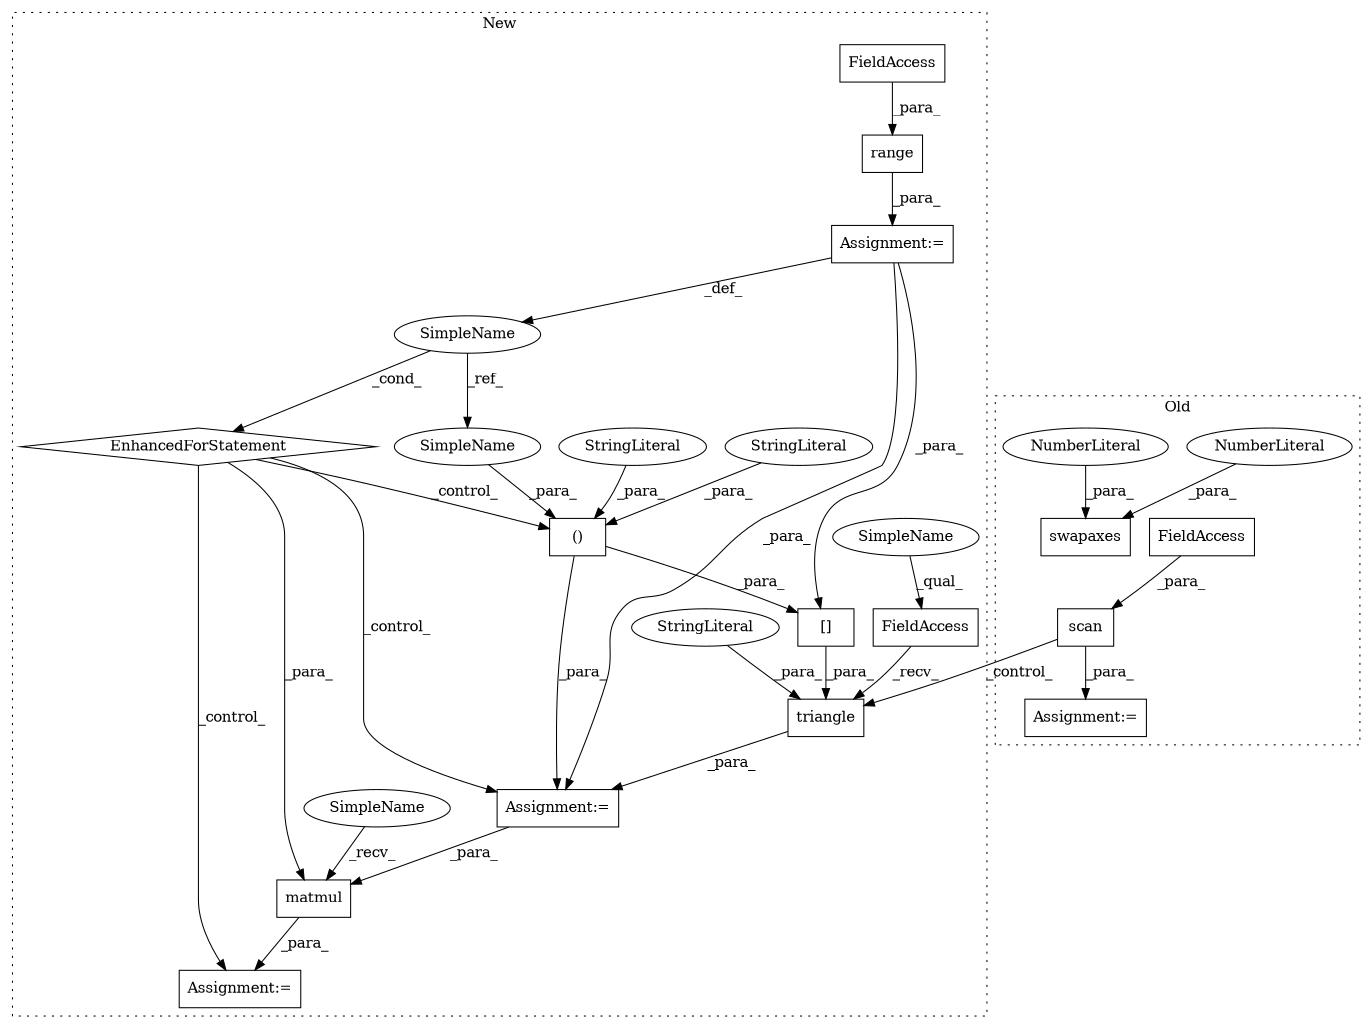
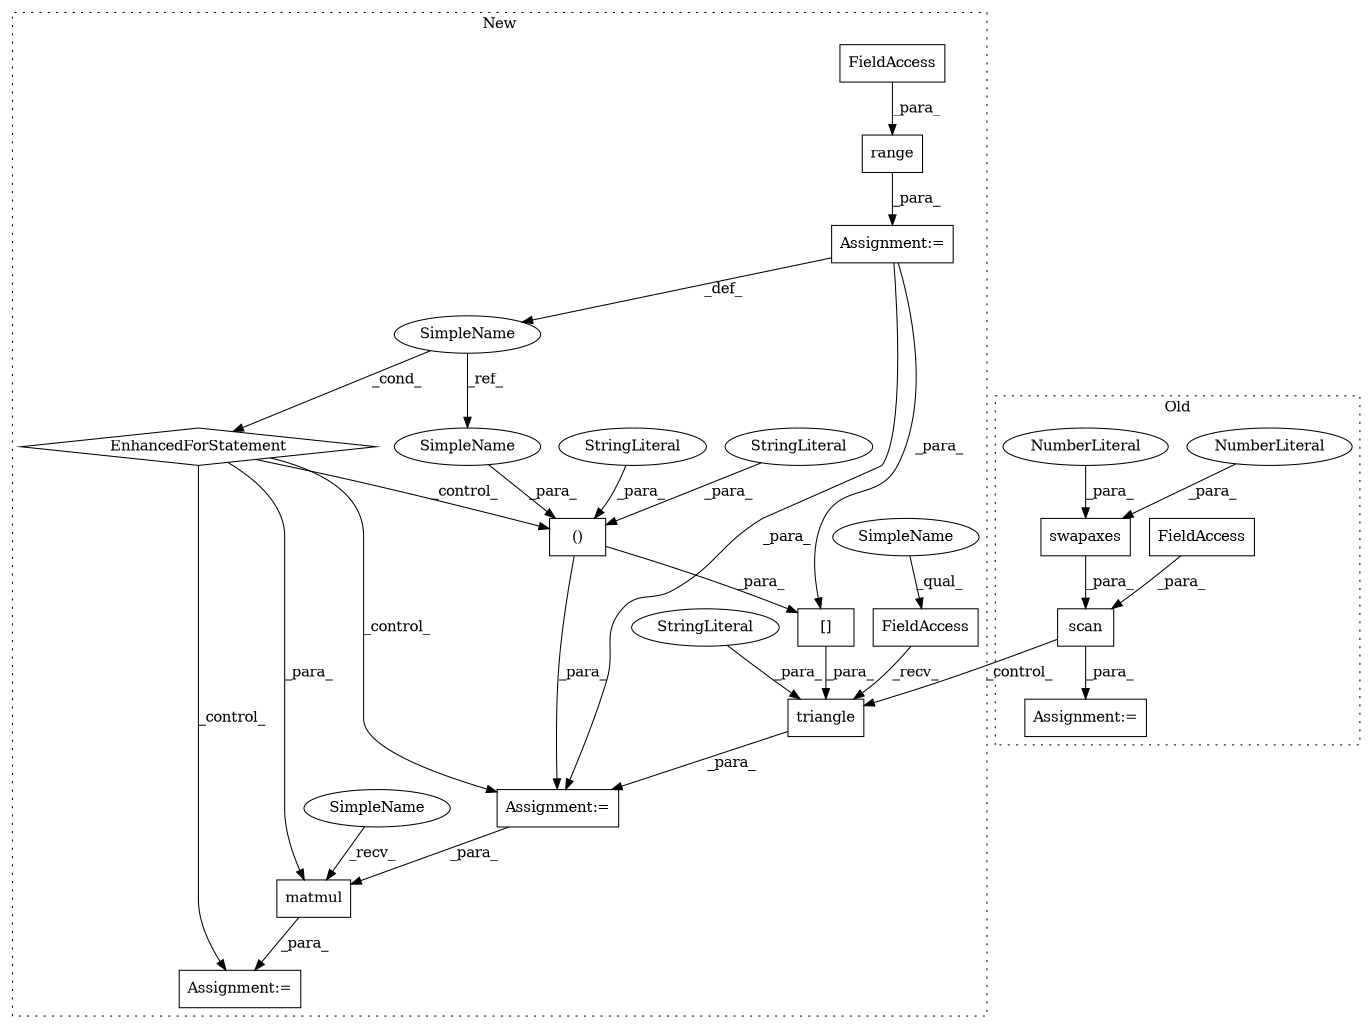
edge "swapaxes" -> "scan": added, label "_para_"
